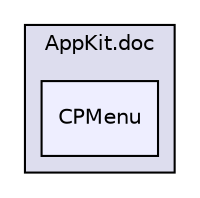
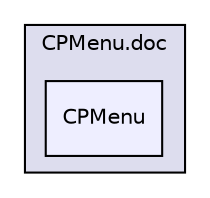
cluster "AppKit.doc": label "AppKit.doc" -> "CPMenu.doc"
